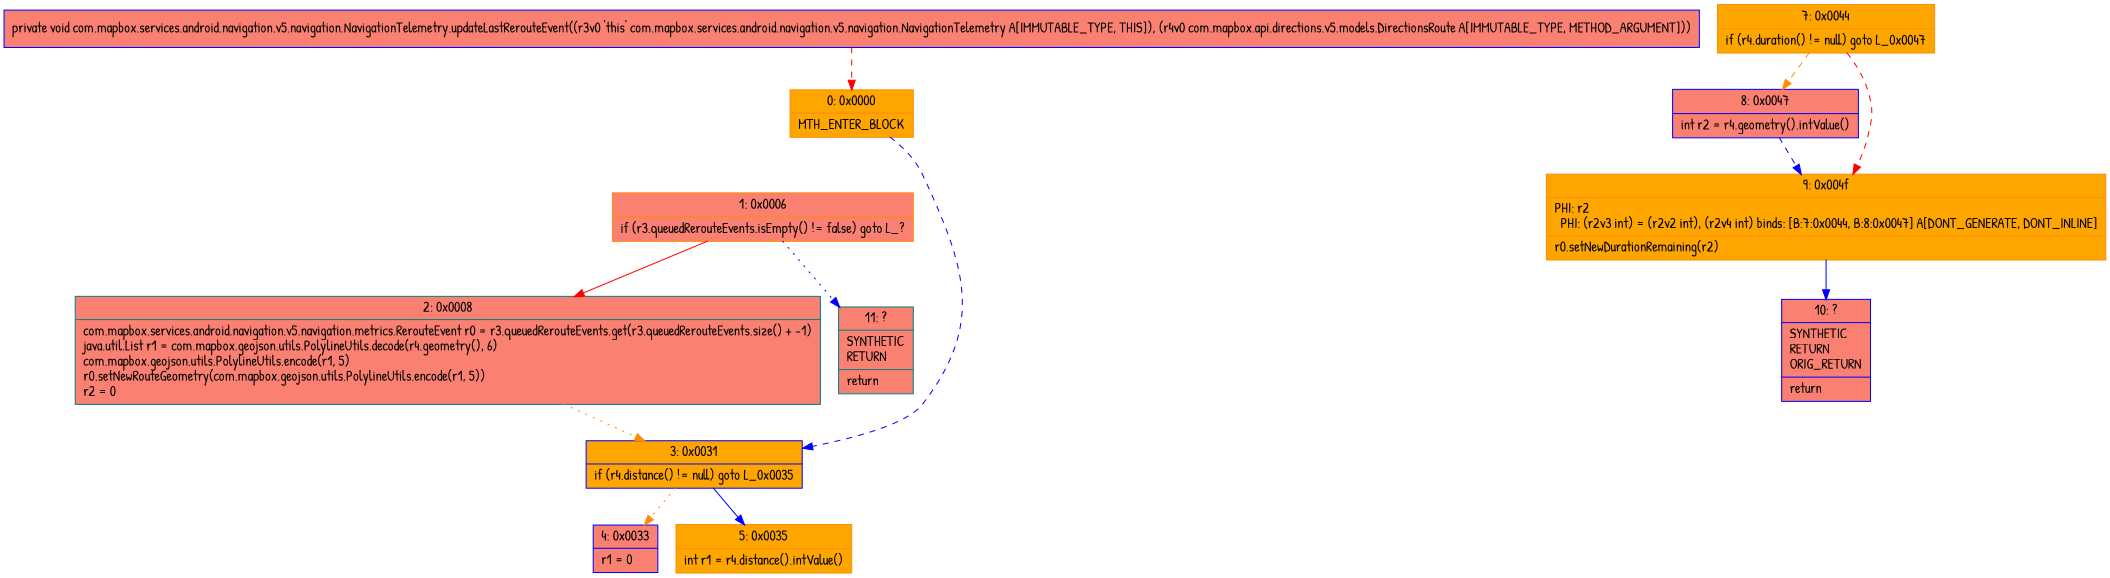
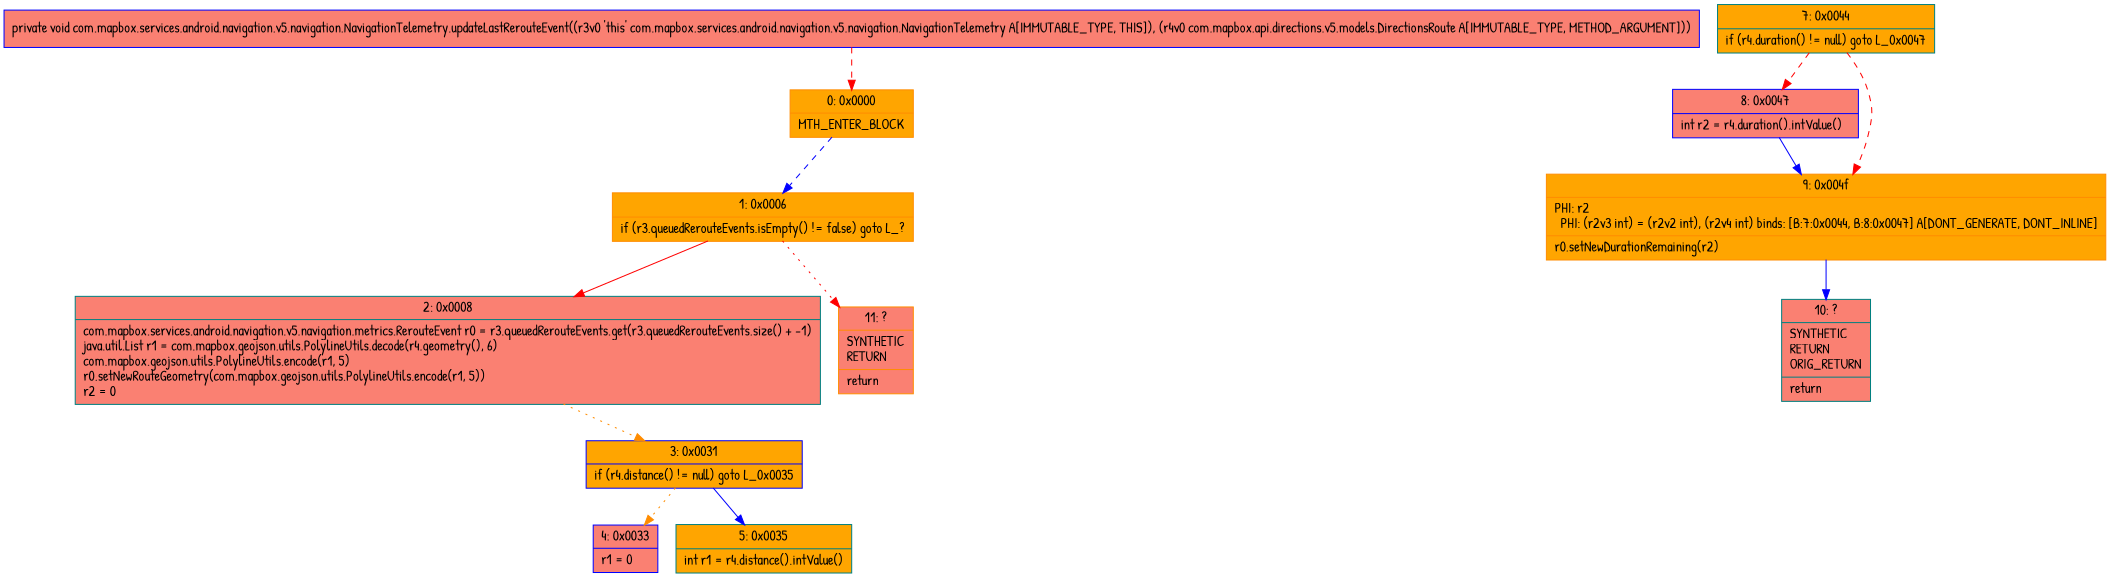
node "7: 0x0044": color darkorange -> teal
edge "7: 0x0044" -> "8: 0x0047": color darkorange -> red
node "8: 0x0047": text "int r2 = r4.geometry().intValue()" -> "int r2 = r4.duration().intValue()"
edge "8: 0x0047" -> "9: 0x004f": style dashed -> solid
node "1: 0x0006": fillcolor salmon -> orange
edge "1: 0x0006" -> "11: ?": color blue -> red
edge "0: 0x0000" -> "3: 0x0031": now "0: 0x0000" -> "1: 0x0006"
node "11: ?": color teal -> darkorange
node "10: ?": color blue -> teal
node "5: 0x0035": color darkorange -> teal
